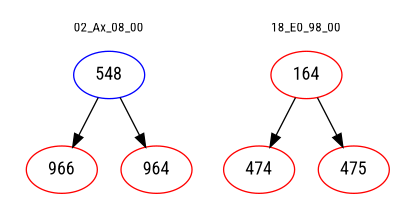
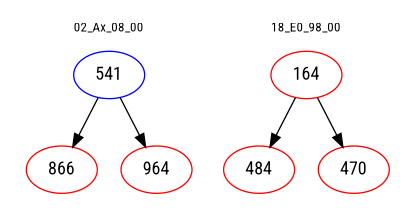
node "548": label "548" -> "541"
node "966": label "966" -> "866"
node "474": label "474" -> "484"
node "475": label "475" -> "470"
